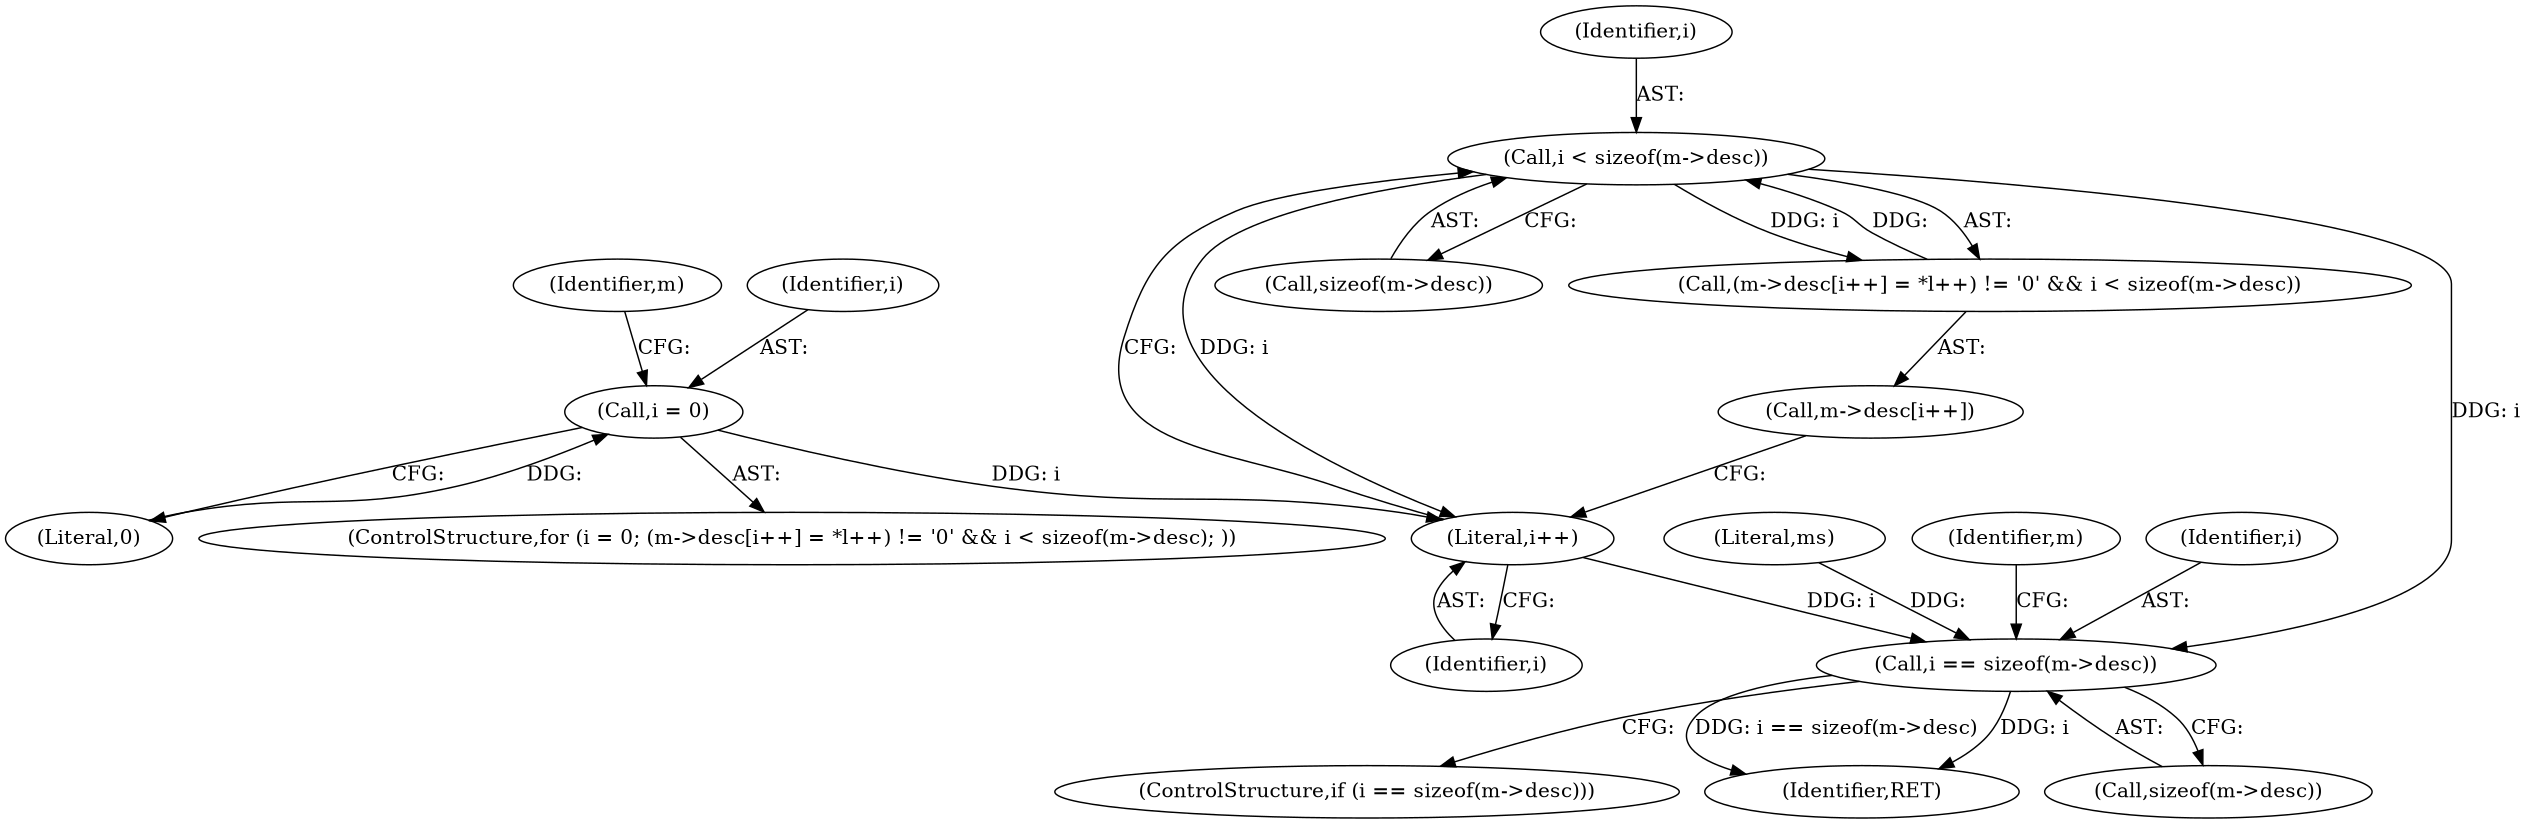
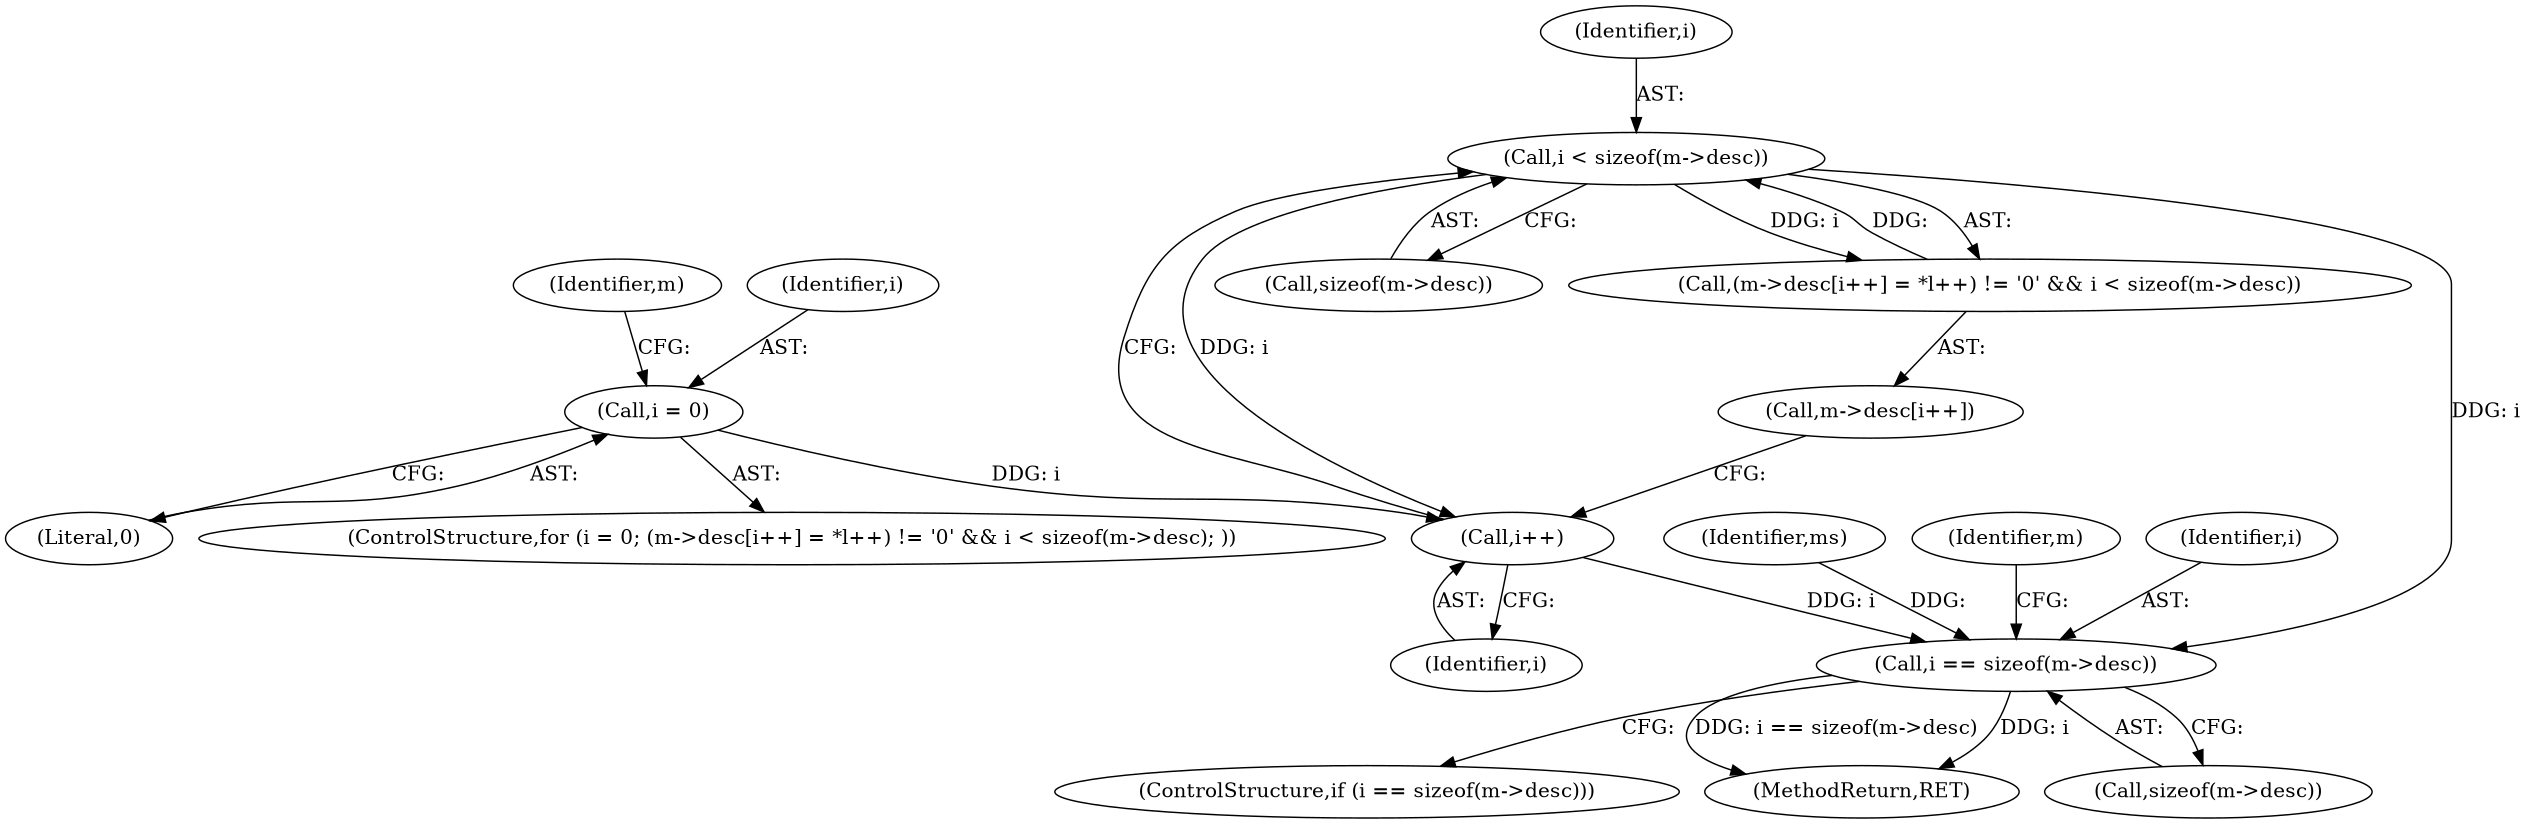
edge "(Literal,0)" -> "(Call,i = 0)": label "DDG: " -> "AST: "
node "(Literal,i++)": label "(Literal,i++)" -> "(Call,i++)"
node "(Literal,ms)": label "(Literal,ms)" -> "(Identifier,ms)"
node "(Identifier,RET)": label "(Identifier,RET)" -> "(MethodReturn,RET)"
